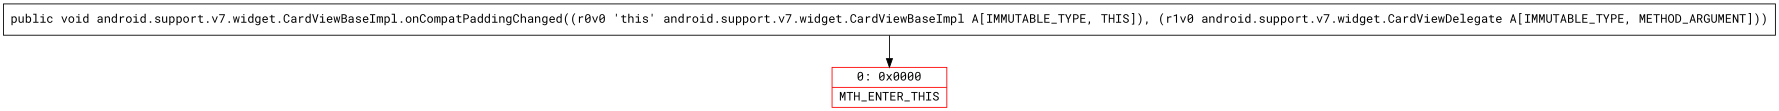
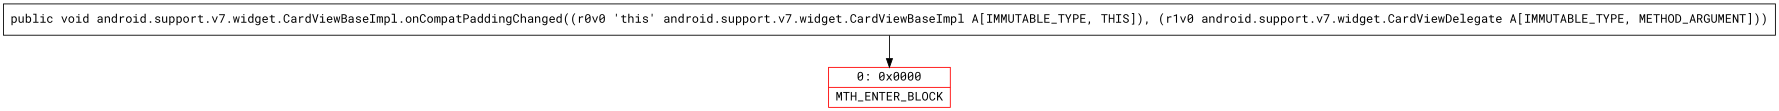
node "0: 0x0000": text "MTH_ENTER_THIS" -> "MTH_ENTER_BLOCK"
